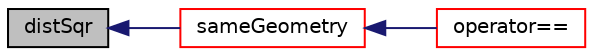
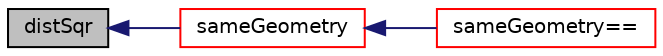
node "operator==": label "operator==" -> "sameGeometry=="
